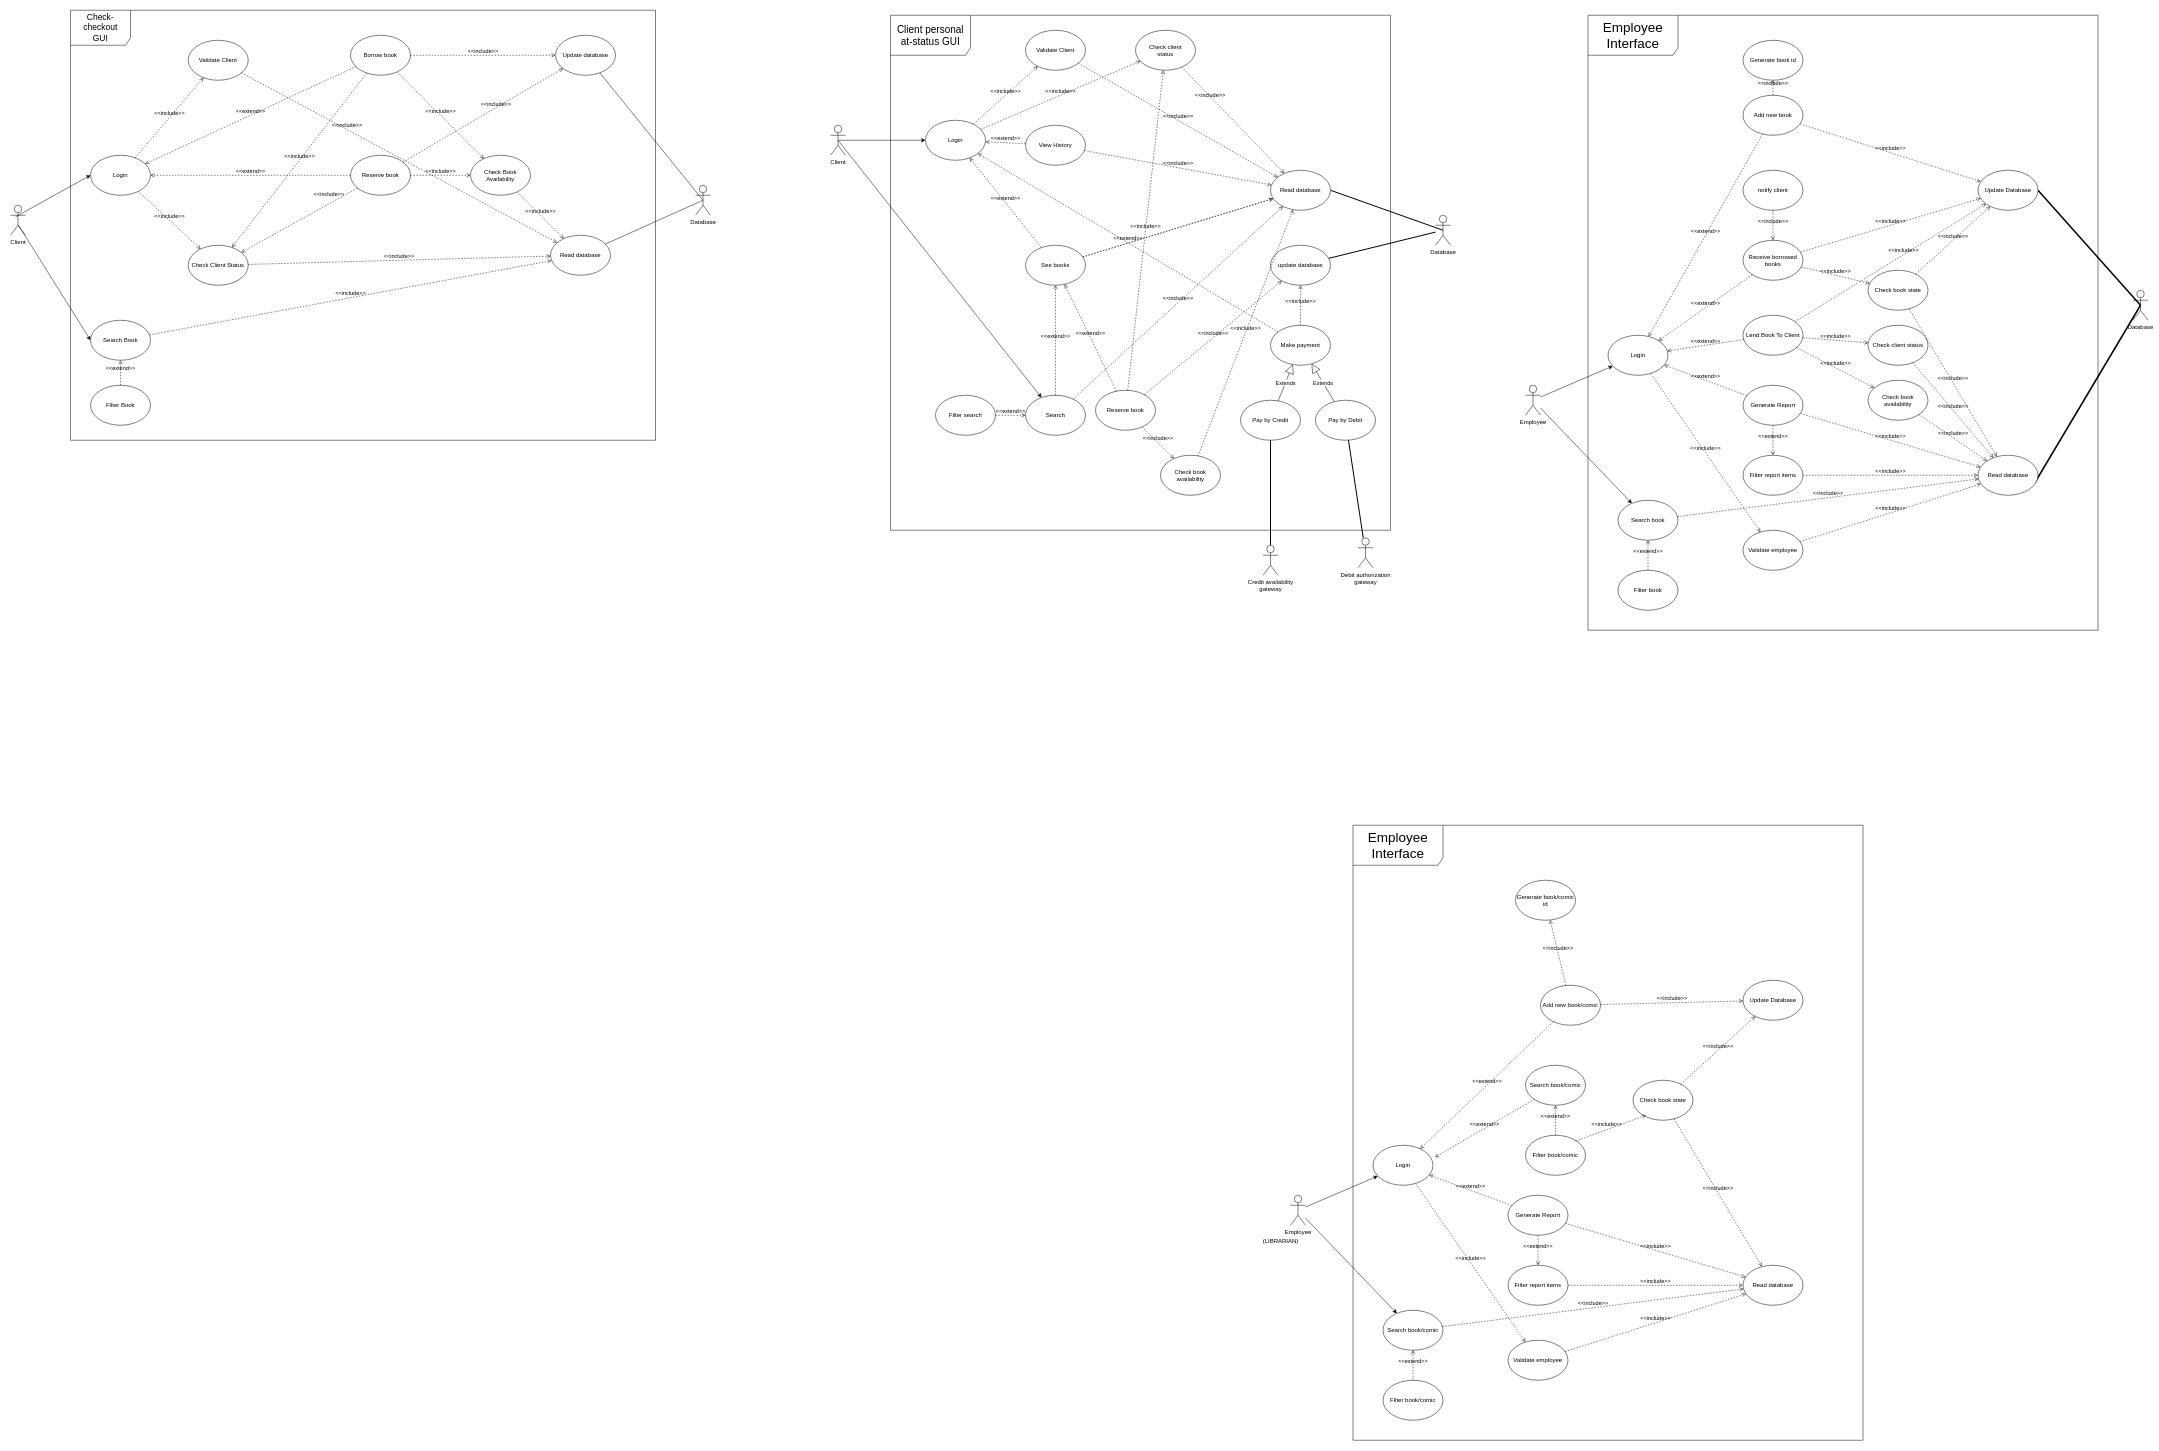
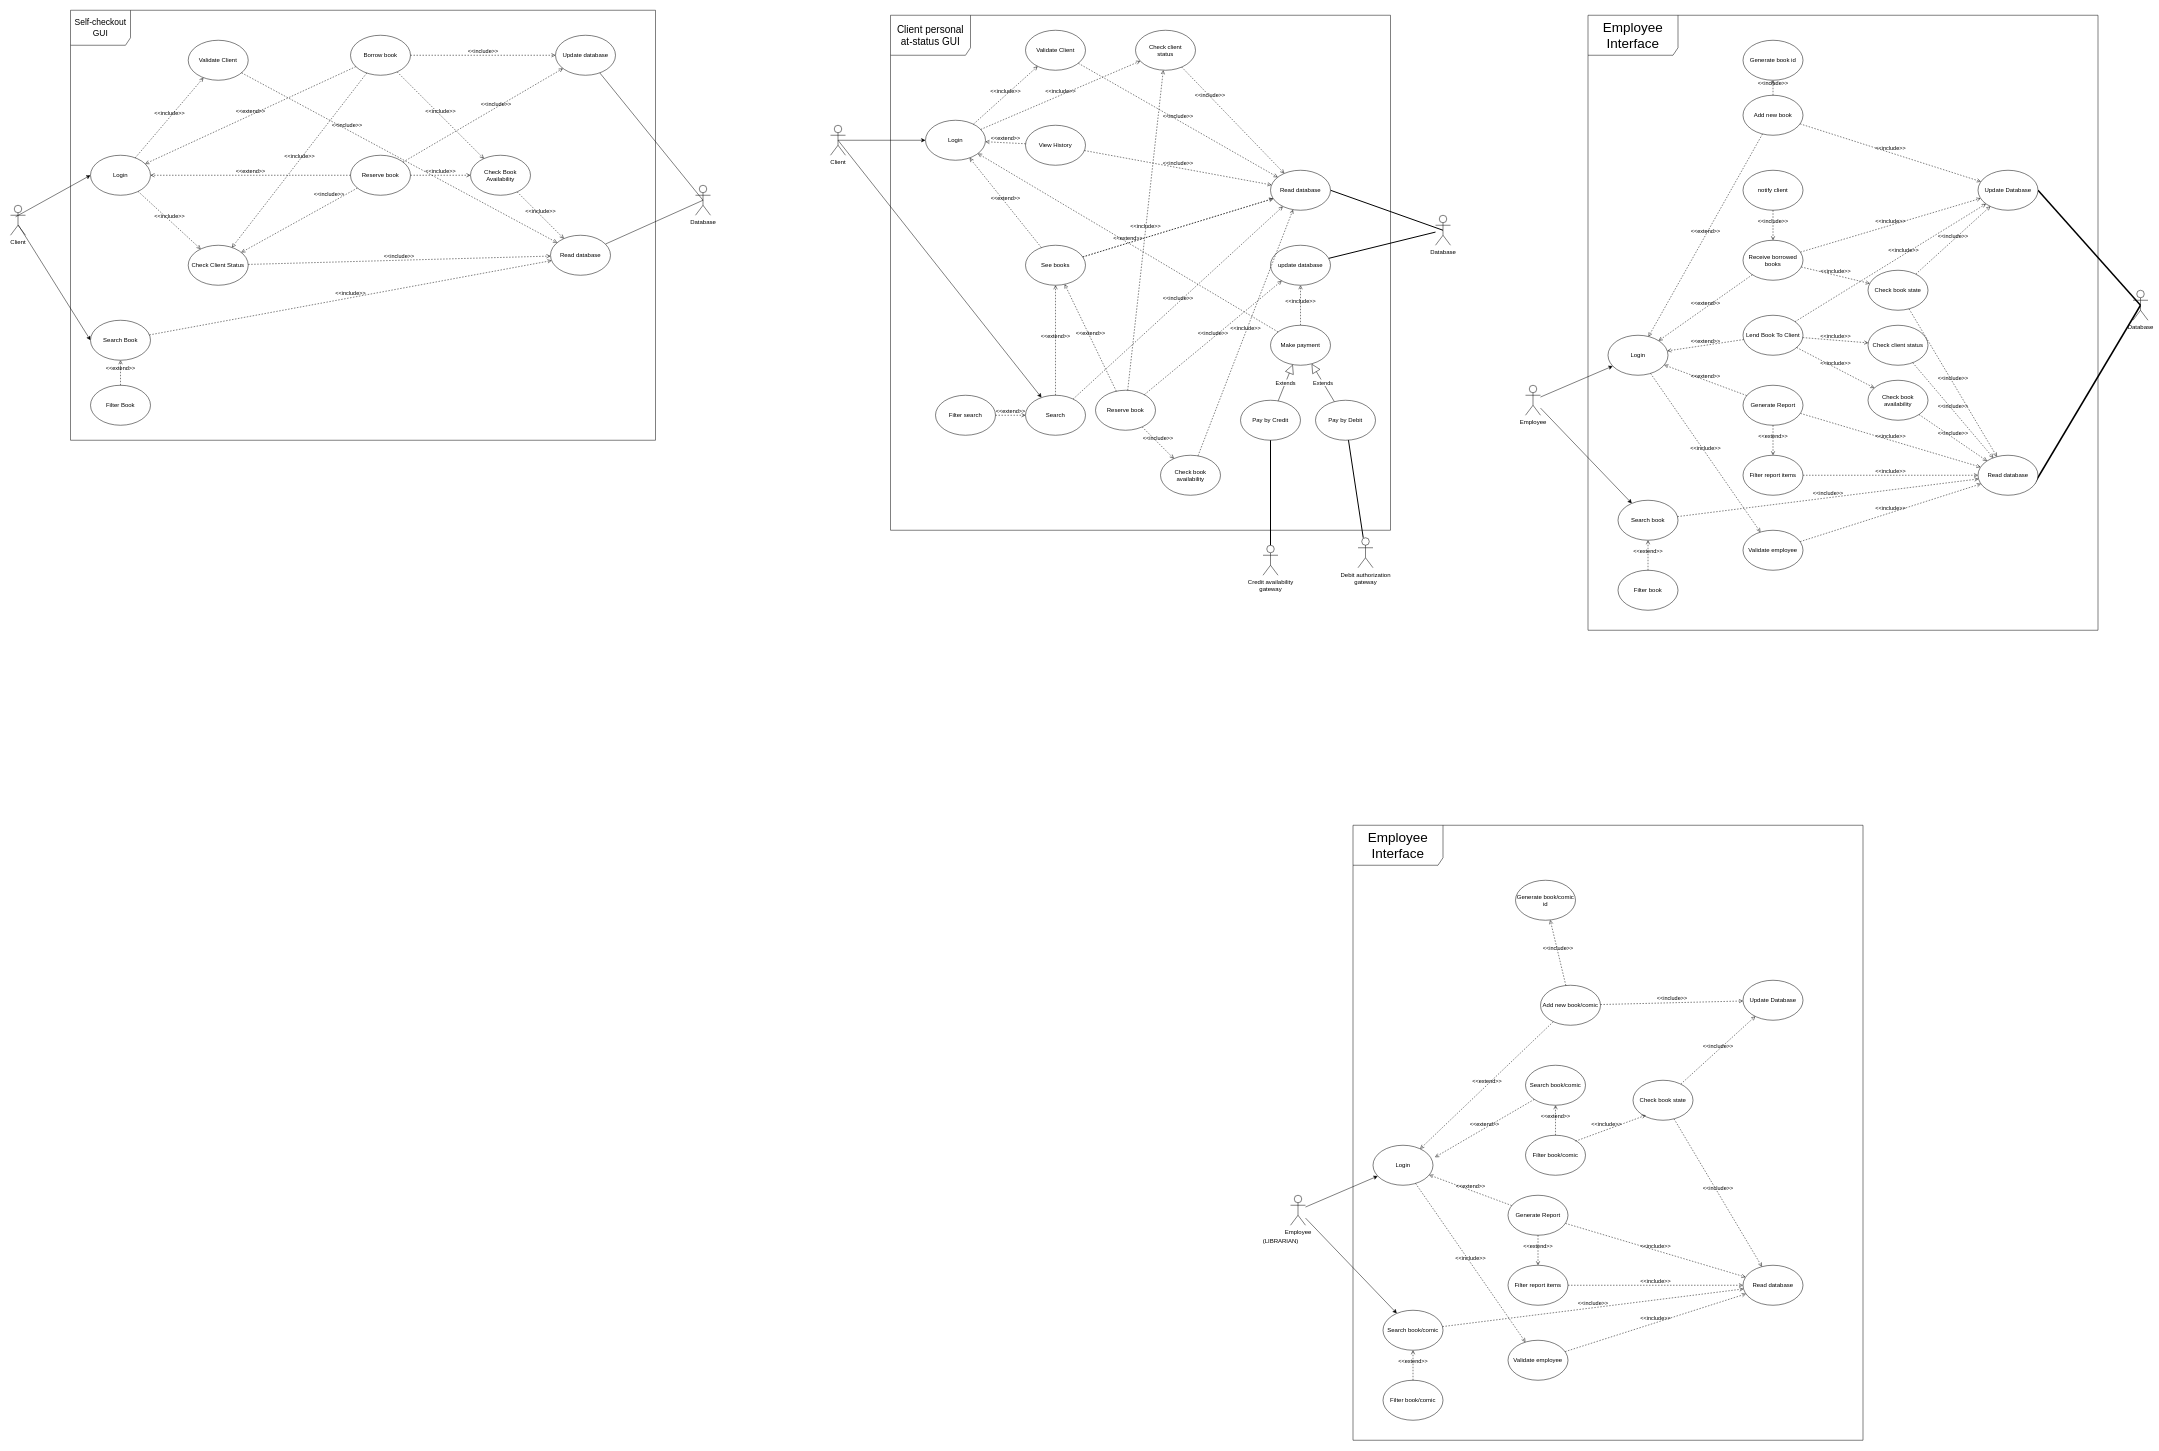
node "Check-checkout GUI": label "Check-checkout GUI" -> "Self-checkout GUI"
